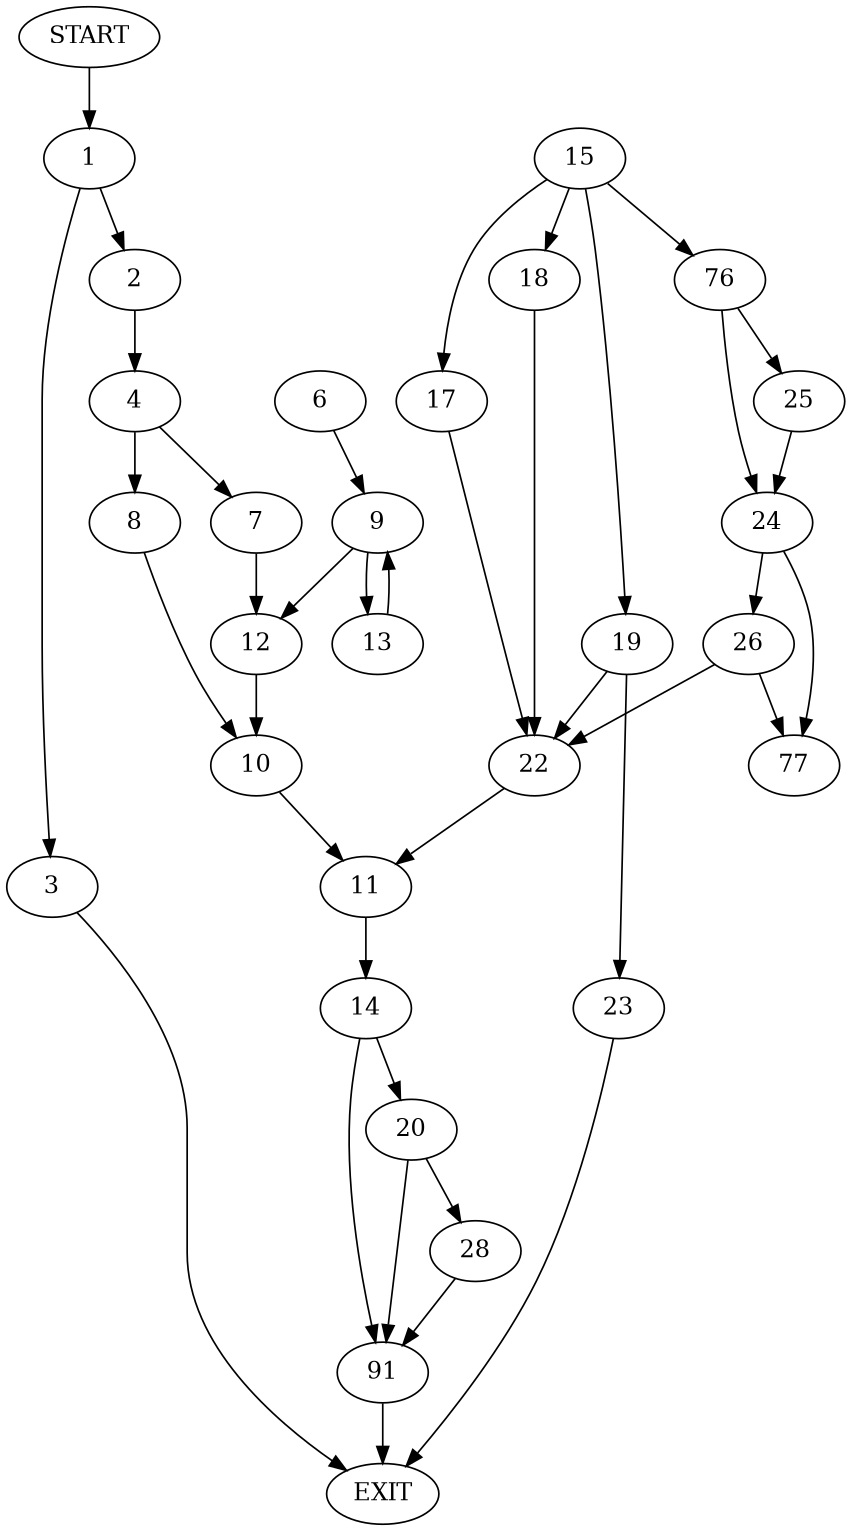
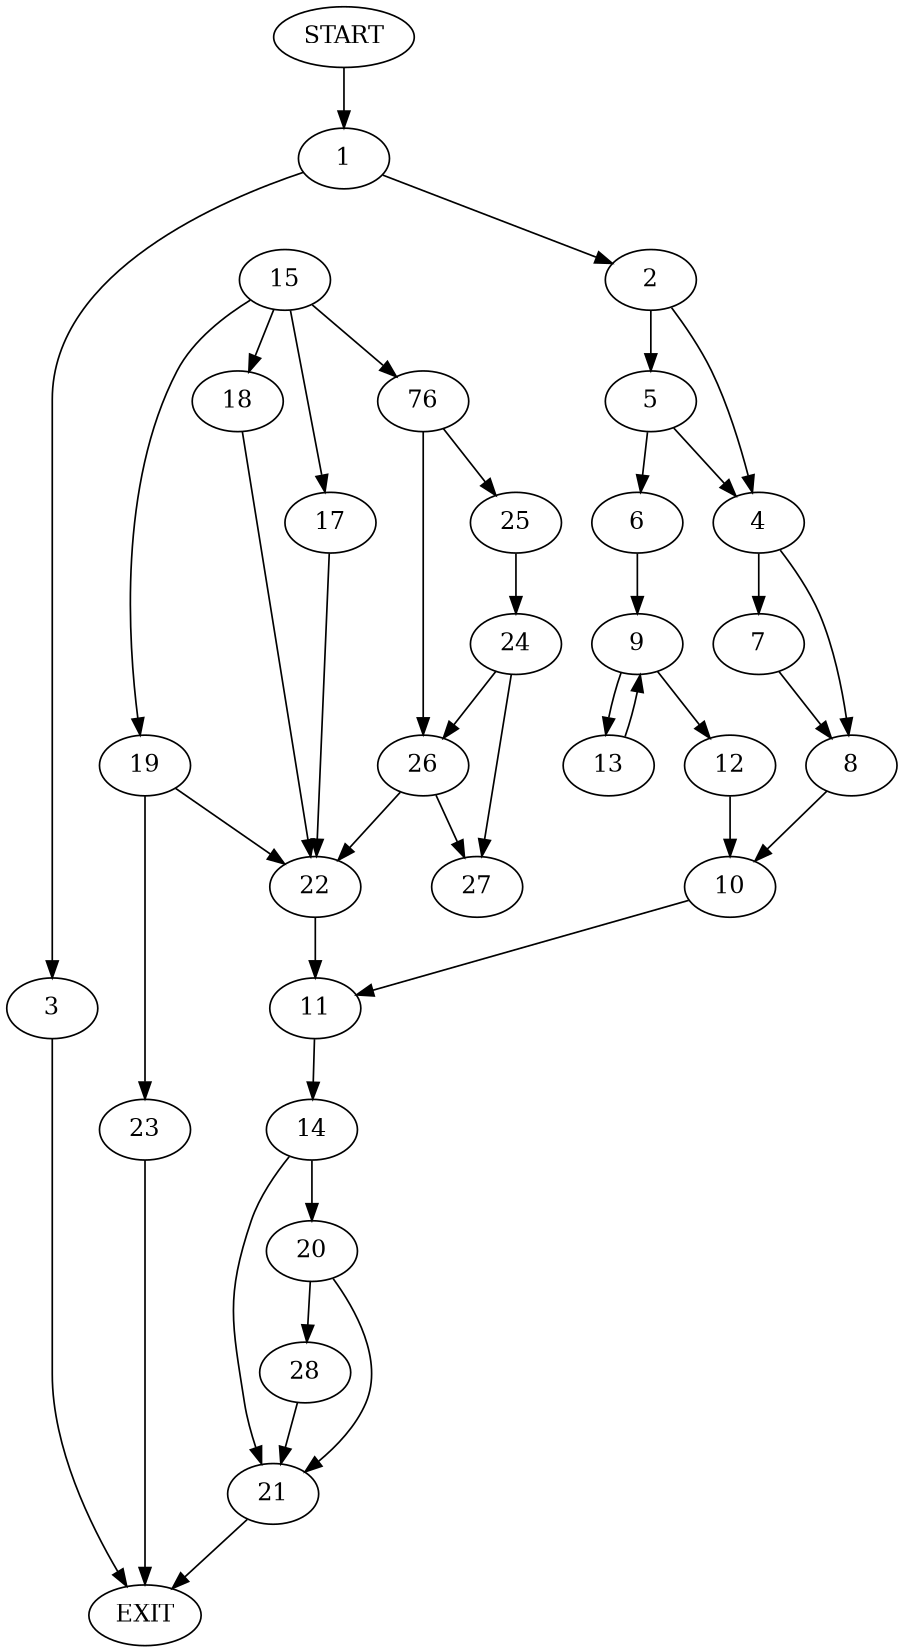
edge "76" -> "24": now "76" -> "26"
node "5": added
edge "7" -> "12": now "7" -> "8"
node "77": label "77" -> "27"
node "91": label "91" -> "21"
